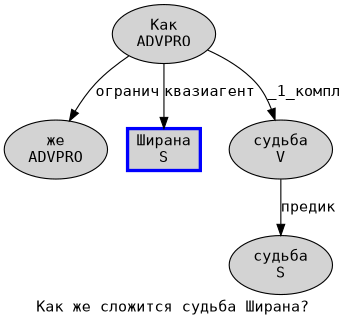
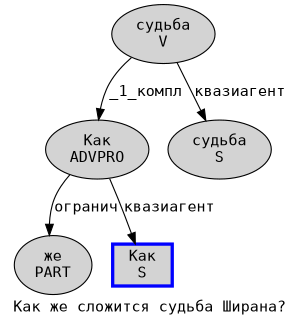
edge "Как ADVPRO" -> "судьба V": reversed
node "же ADVPRO": label "же ADVPRO" -> "же PART"
node "Ширана S": label "Ширана S" -> "Как S"
edge "судьба V" -> "судьба S": label "предик" -> "квазиагент"
